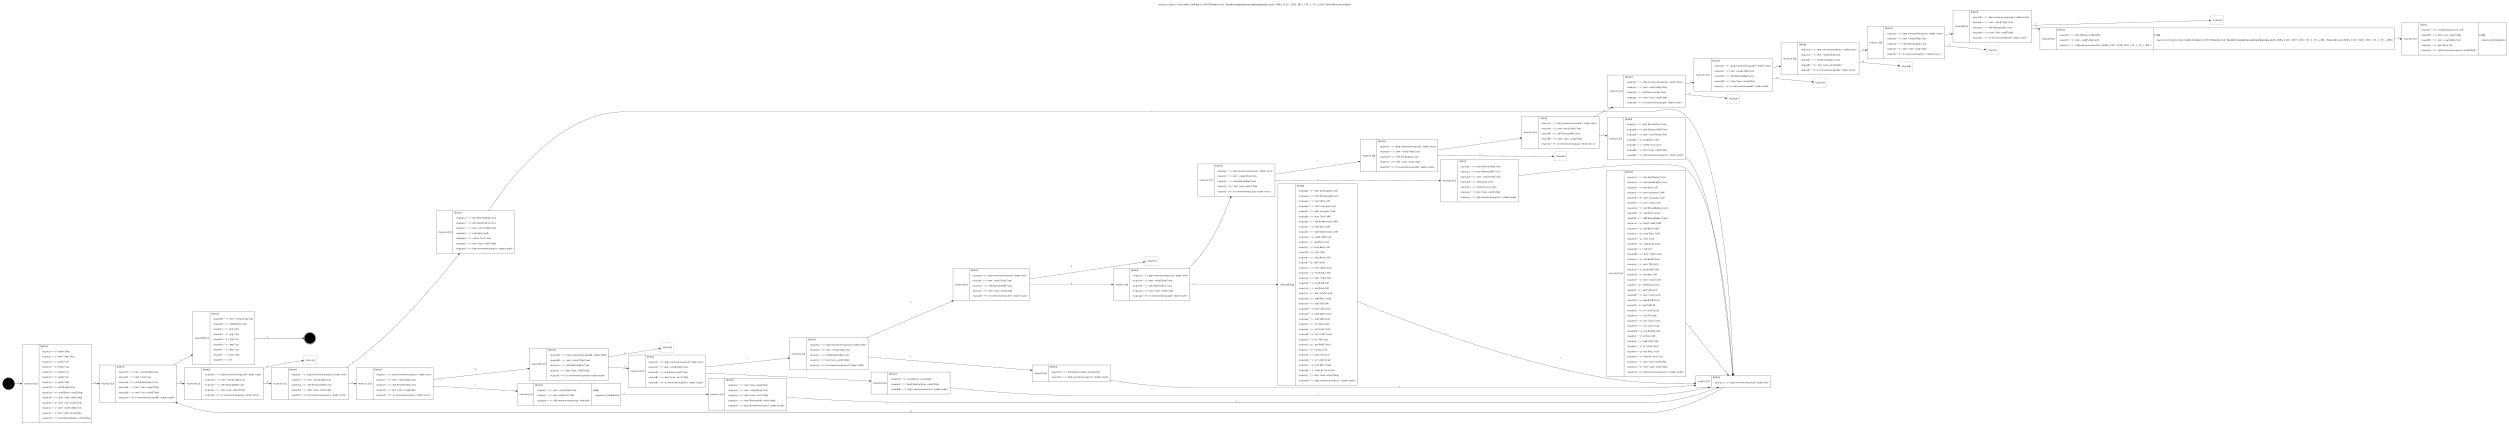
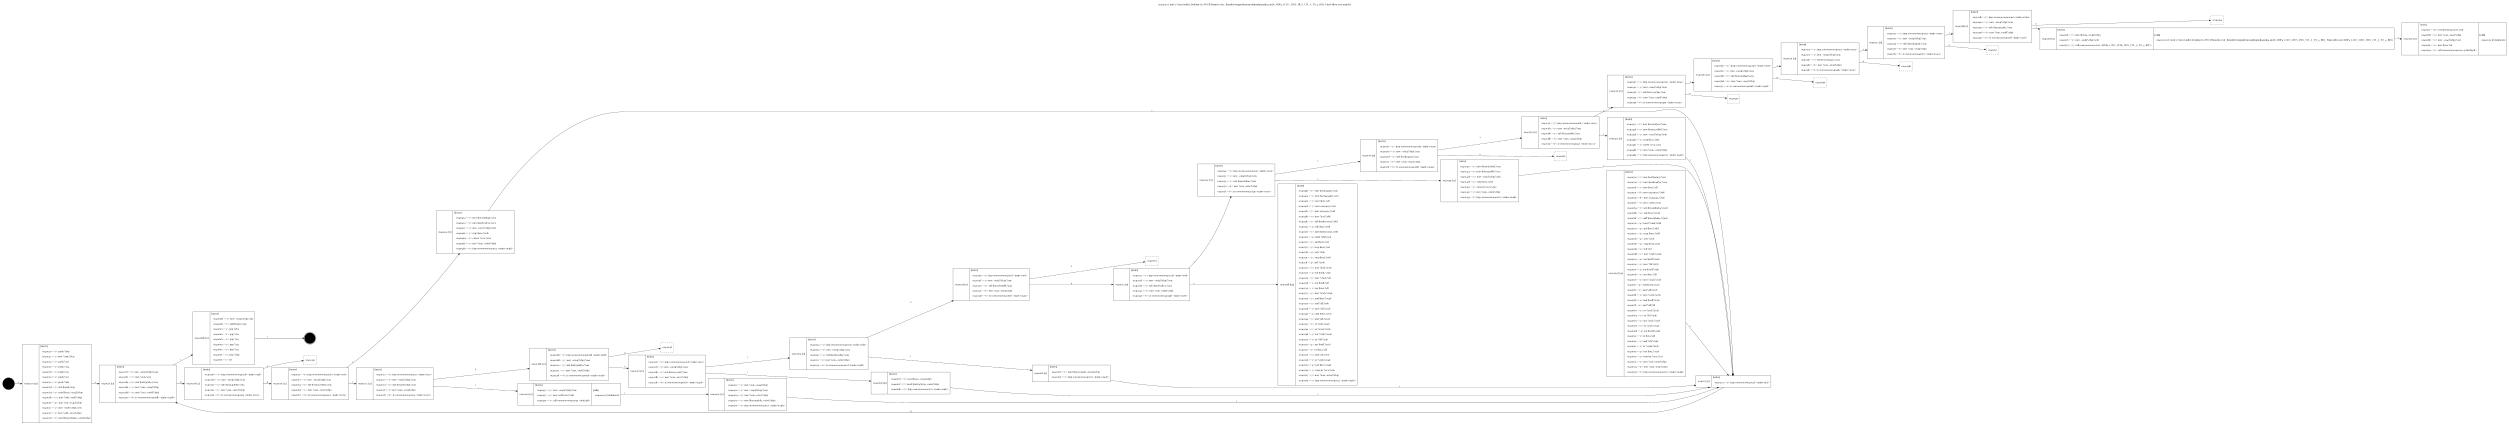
edge "0x4014df [144]" -> "0x401723 [5]": removed, label "1"
